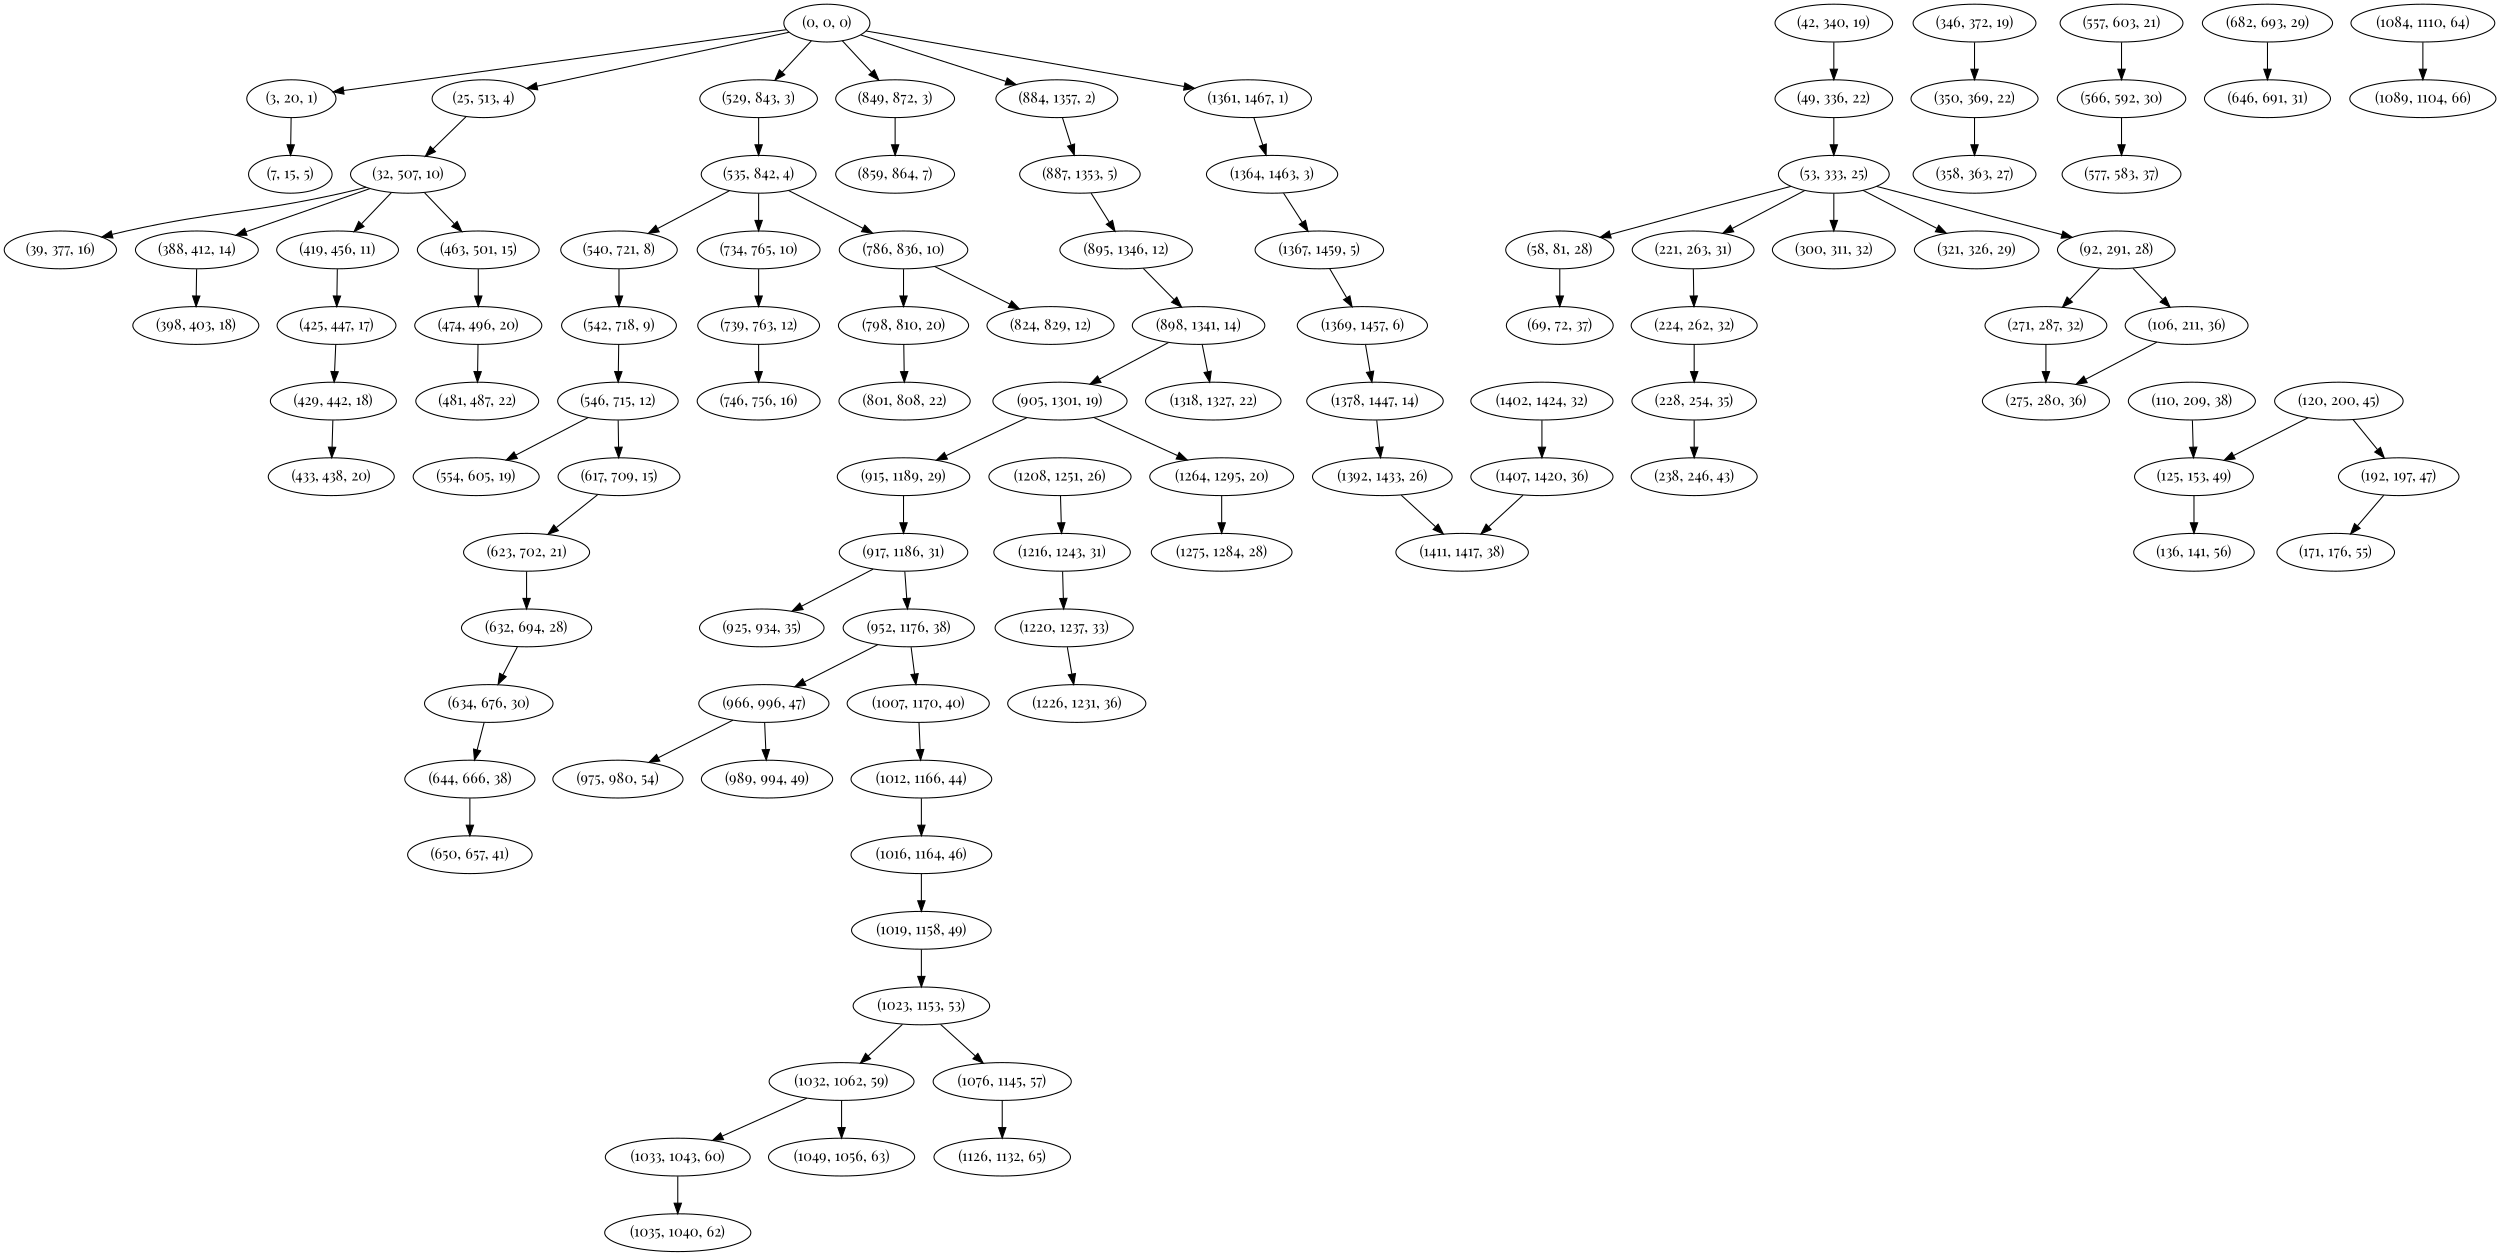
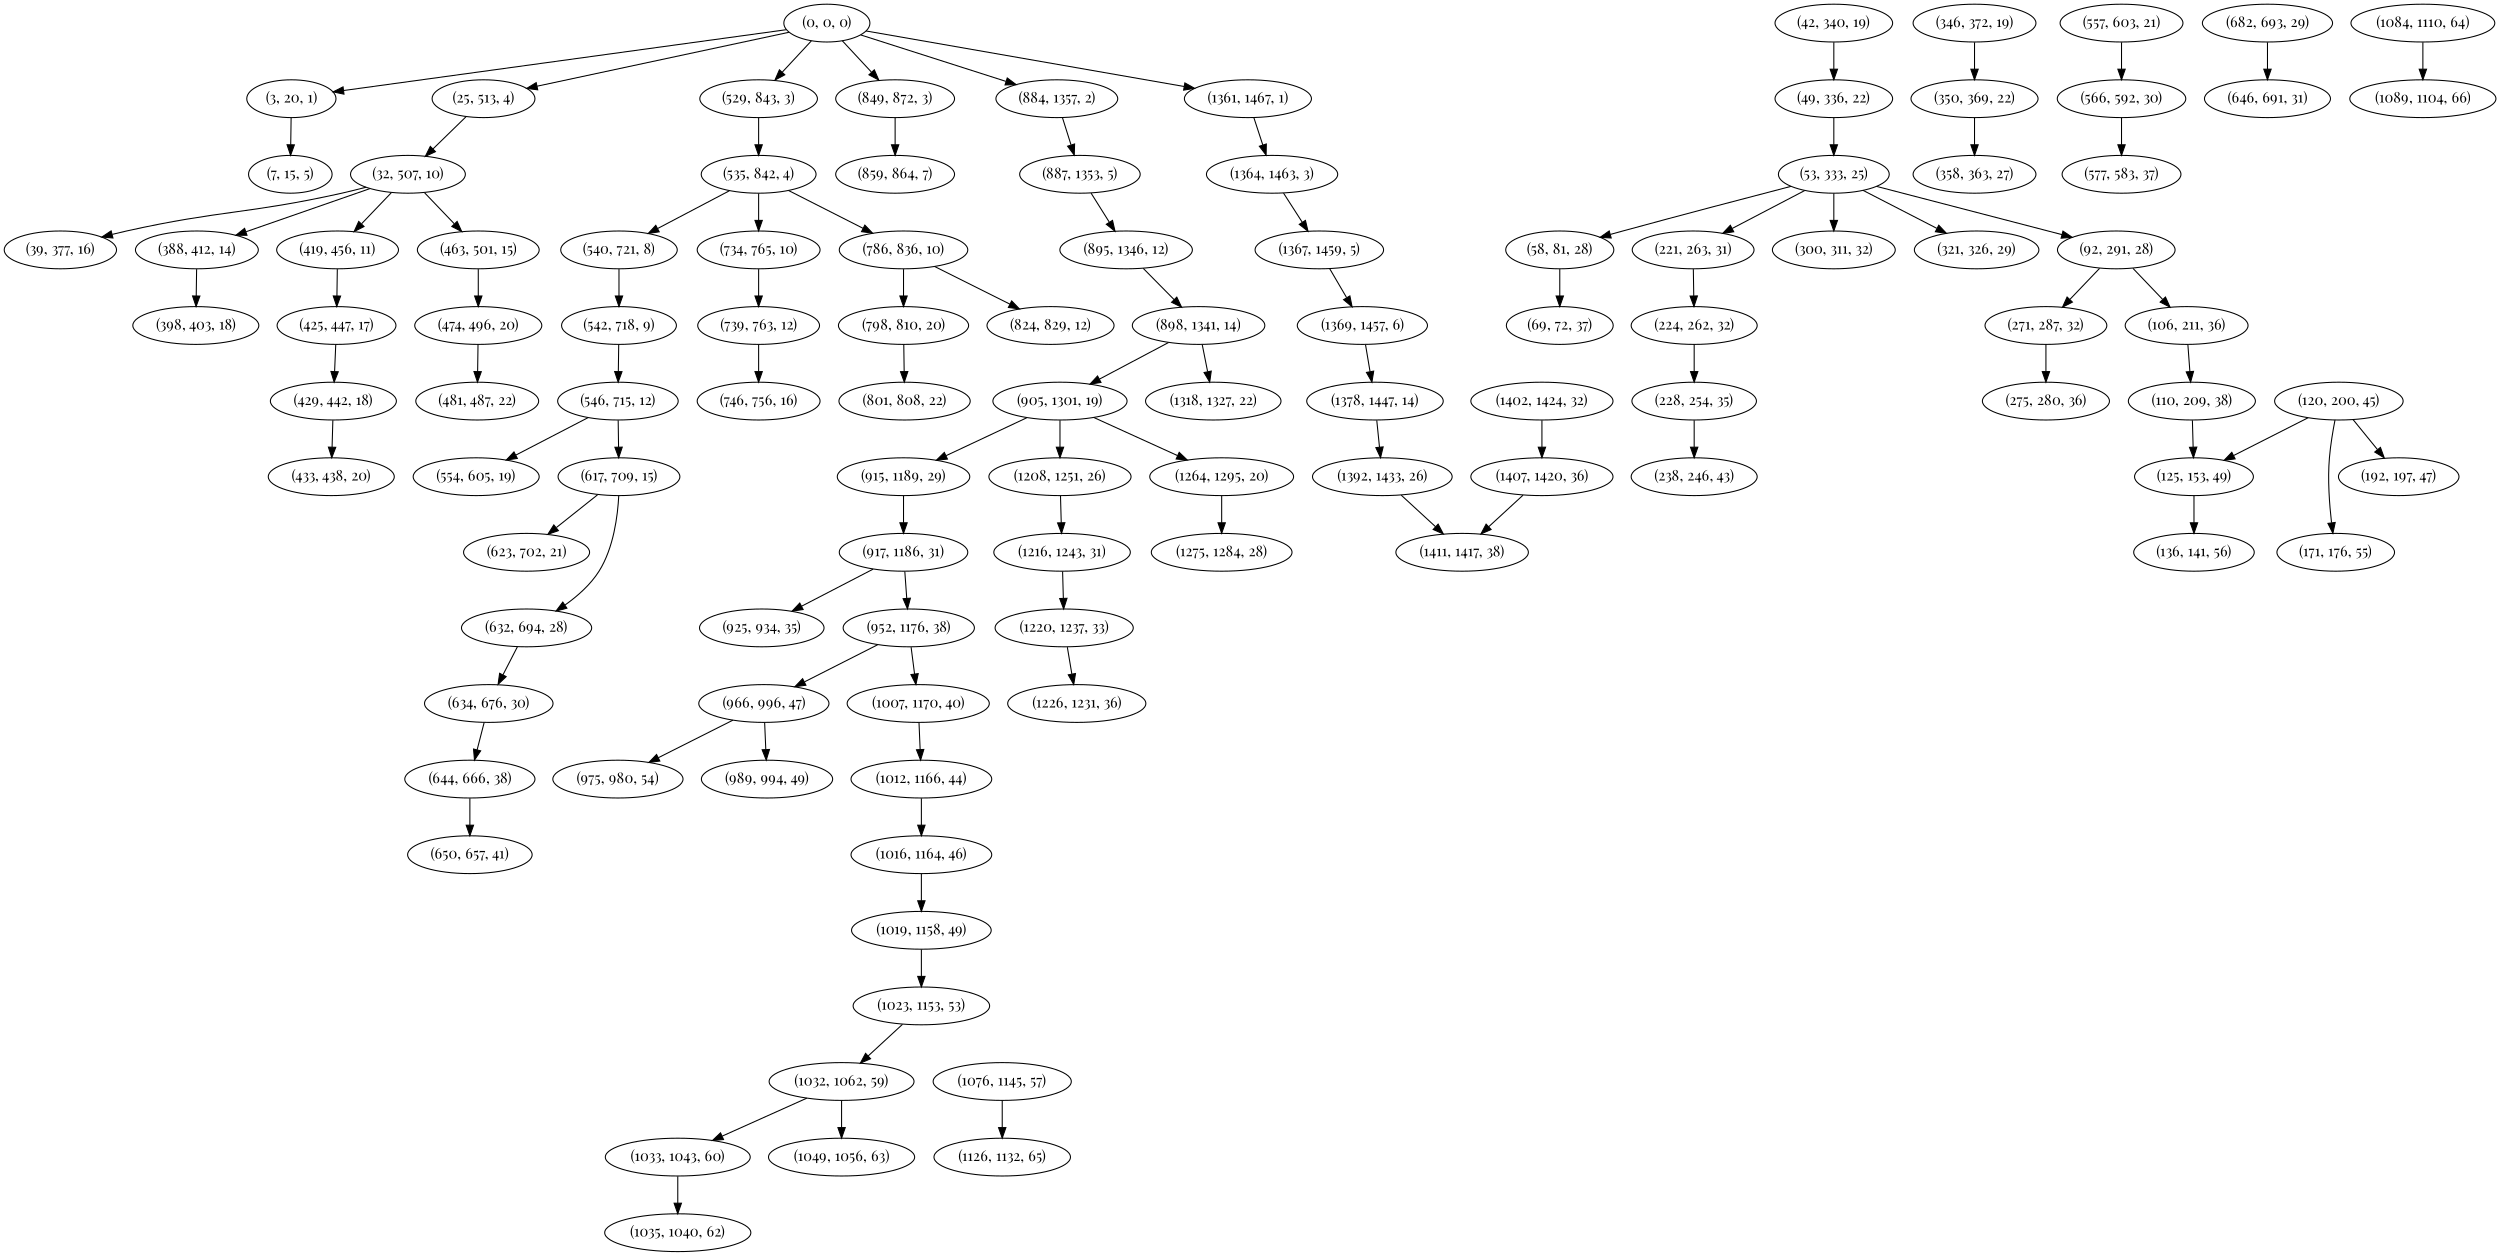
edge "(106, 211, 36)" -> "(275, 280, 36)": now "(106, 211, 36)" -> "(110, 209, 38)"
edge "(905, 1301, 19)" -> "(1208, 1251, 26)": added
edge "(192, 197, 47)" -> "(171, 176, 55)": now "(120, 200, 45)" -> "(171, 176, 55)"
edge "(623, 702, 21)" -> "(632, 694, 28)": now "(617, 709, 15)" -> "(632, 694, 28)"
edge "(1023, 1153, 53)" -> "(1076, 1145, 57)": removed
